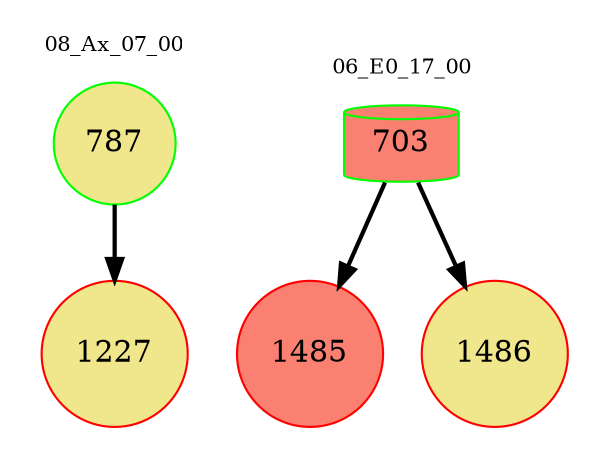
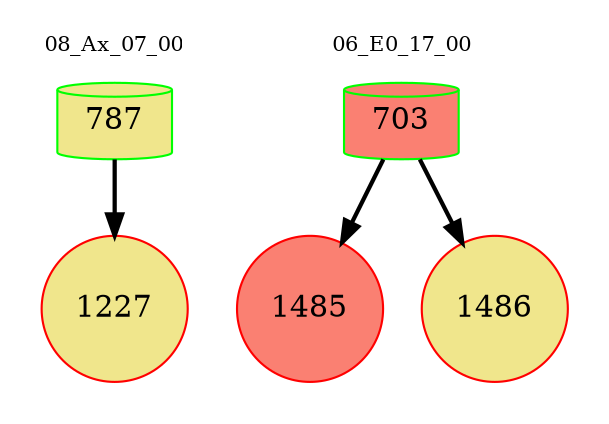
node "787": shape circle -> cylinder
